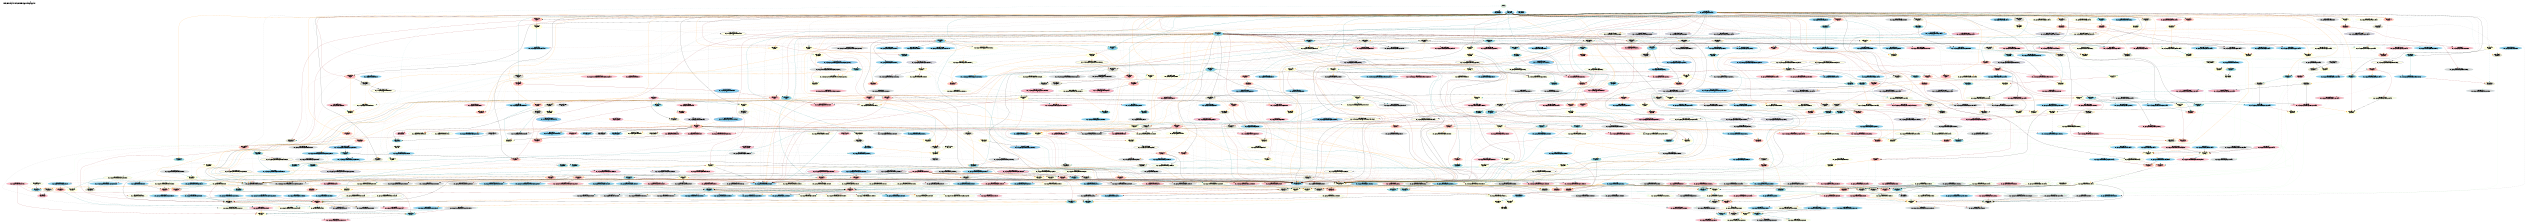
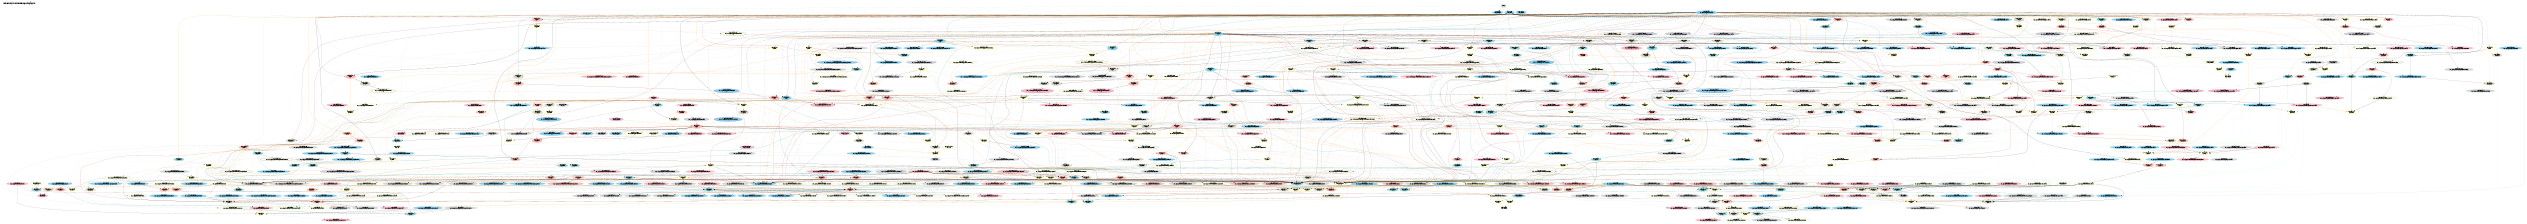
node "0x55573e568740 POST TOP->mips_cpu_bus__DOT__fetch_state": fillcolor lightpink -> skyblue
